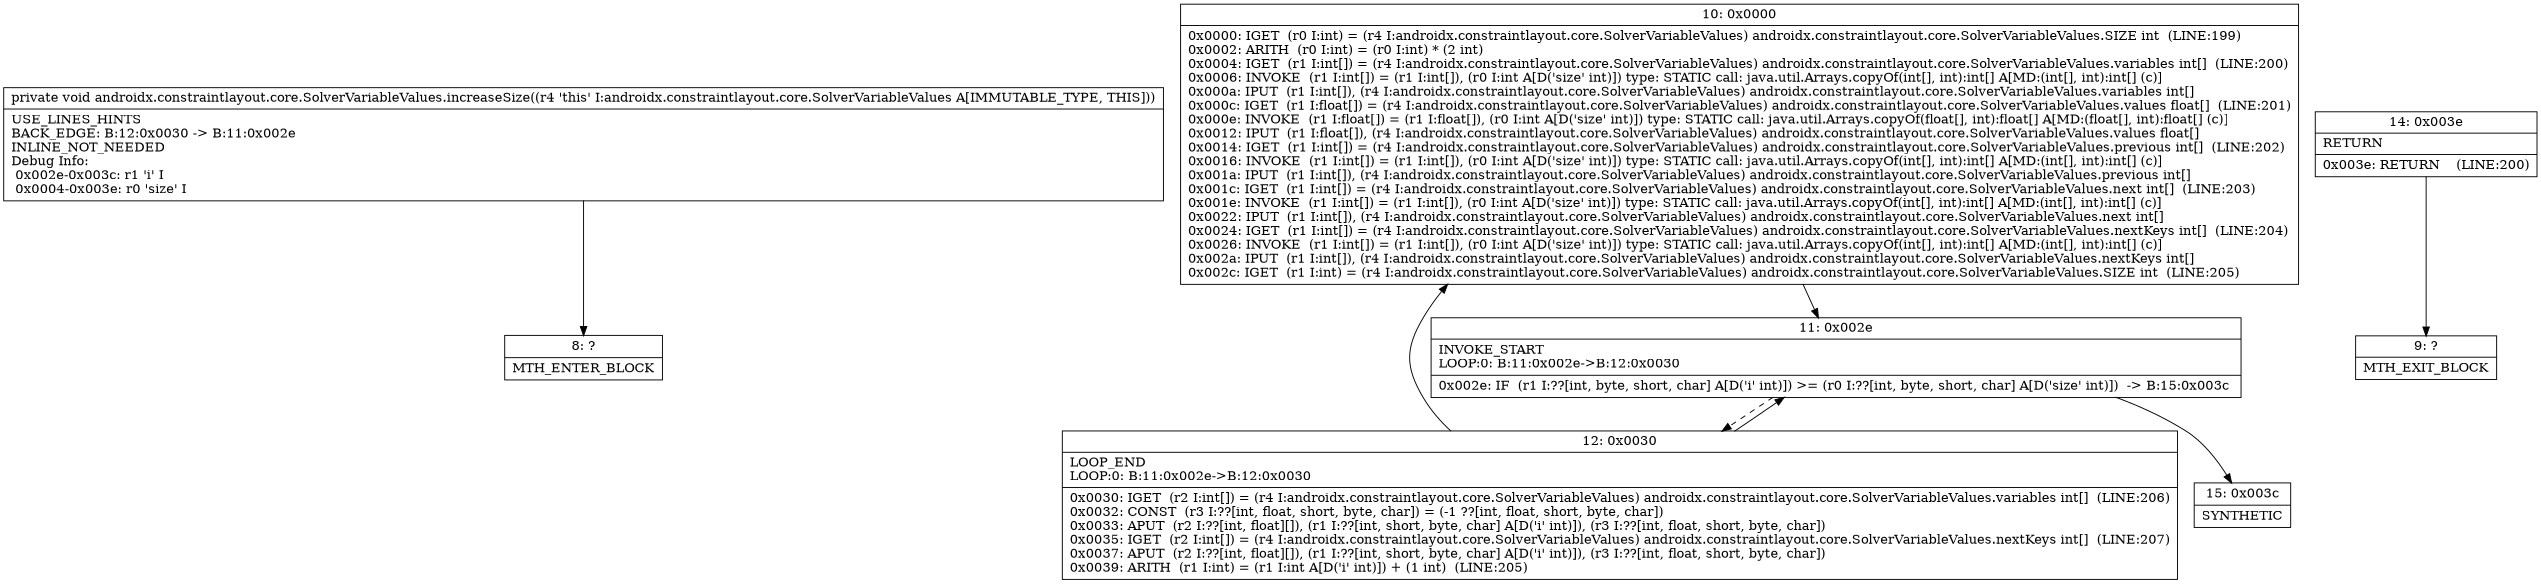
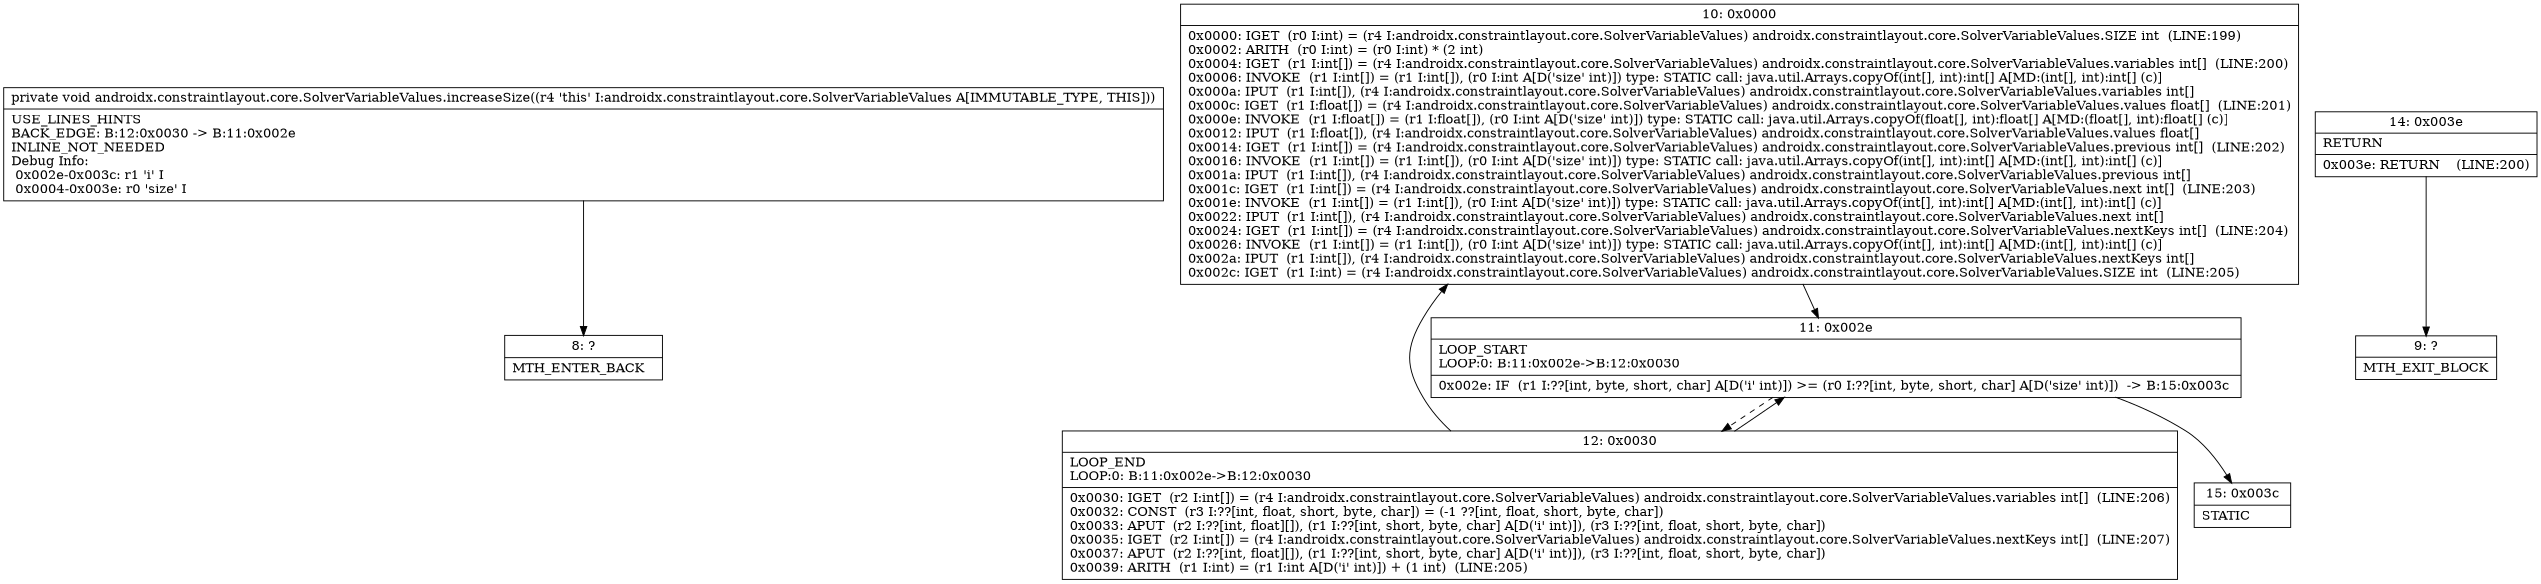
node "11: 0x002e": text "INVOKE_START" -> "LOOP_START"
node "8: ?": text "MTH_ENTER_BLOCK" -> "MTH_ENTER_BACK"
node "15: 0x003c": text "SYNTHETIC" -> "STATIC"
